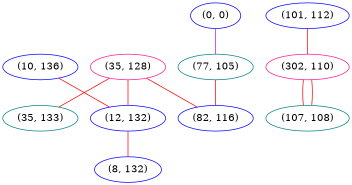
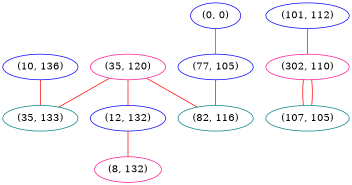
node "(35, 128)": label "(35, 128)" -> "(35, 120)"
node "(77, 105)": color teal -> blue
edge "(10, 136)" -- "(12, 132)": now "(10, 136)" -- "(35, 133)"
node "(82, 116)": color blue -> teal
node "(107, 108)": label "(107, 108)" -> "(107, 105)"
node "(8, 132)": color blue -> deeppink
